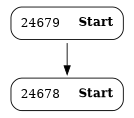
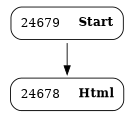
node "24678": text "Start" -> "Html"
